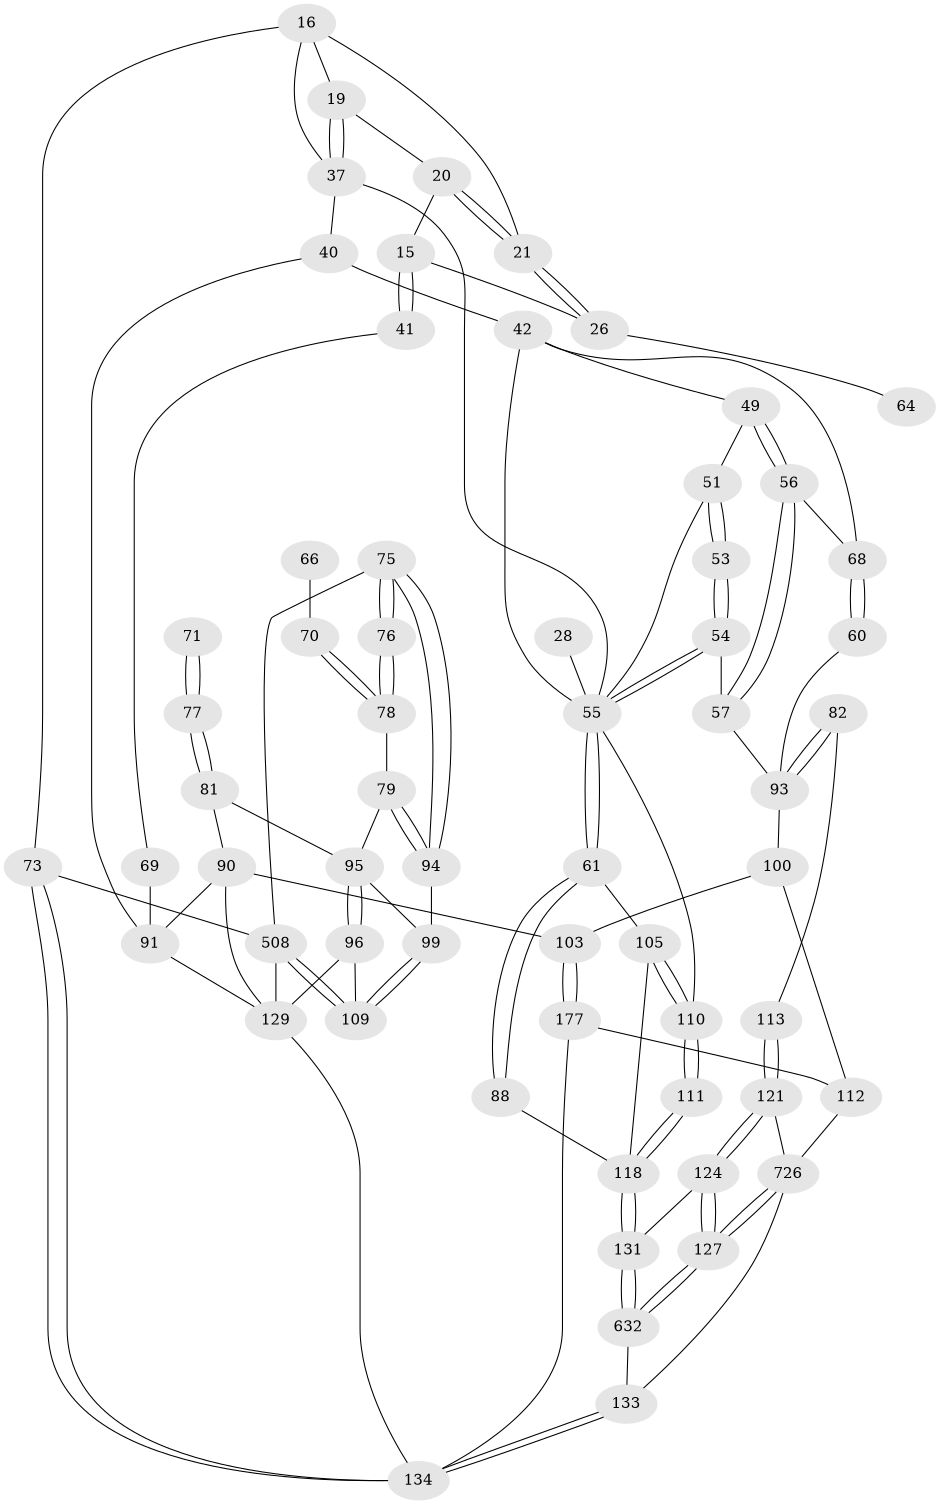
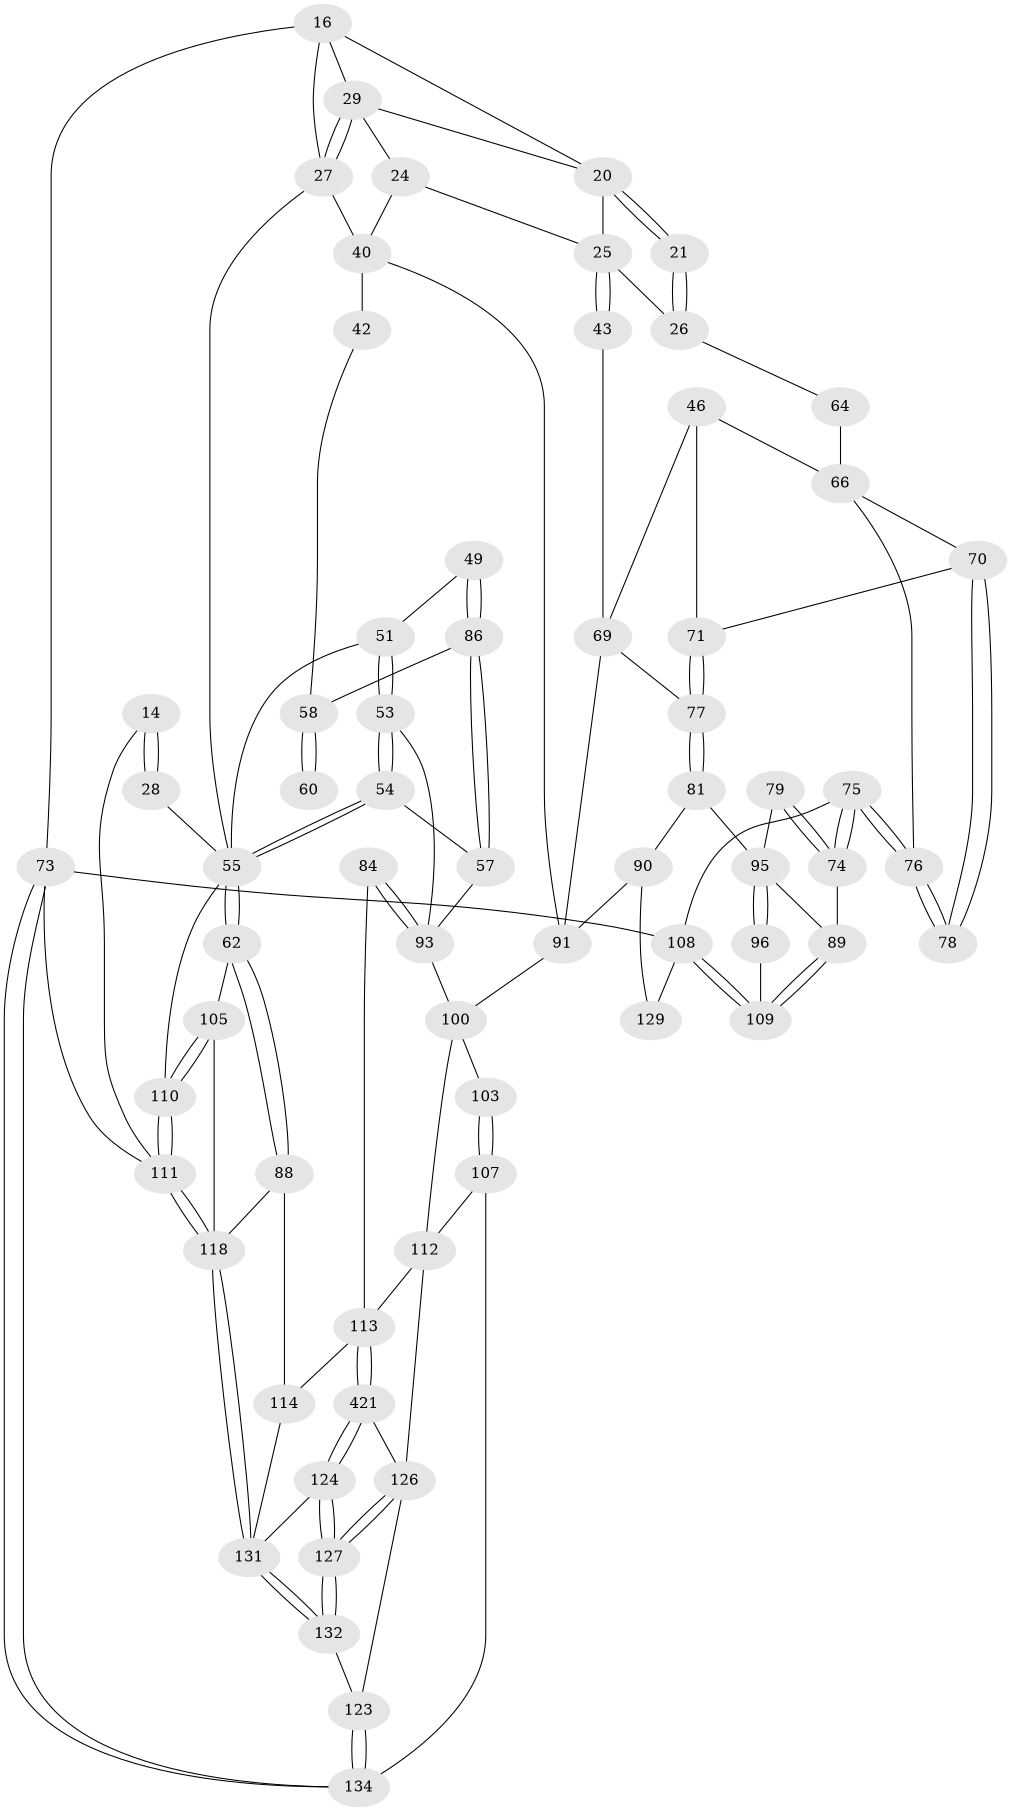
node "19": label "19" -> "29"
edge "16" -- "21": now "16" -- "20"
node "37": label "37" -> "27"
node "24": added
node "15": label "15" -> "25"
node "41": label "41" -> "43"
edge "42" -- "49": removed
node "46": added
edge "64" -- "66": added
node "56": label "56" -> "86"
edge "42" -- "55": removed
node "68": label "68" -> "58"
edge "70" -- "71": added
edge "66" -- "76": added
edge "69" -- "77": added
edge "60" -- "93": now "53" -- "93"
node "14": added
node "82": label "82" -> "84"
edge "78" -- "79": removed
node "94": label "94" -> "74"
node "61": label "61" -> "62"
edge "90" -- "103": removed
node "508": label "508" -> "108"
node "99": label "99" -> "89"
edge "91" -- "129": now "91" -- "100"
edge "96" -- "129": removed
node "177": label "177" -> "107"
edge "73" -- "111": added
node "121": label "121" -> "421"
node "726": label "726" -> "126"
edge "129" -- "134": removed
edge "112" -- "113": added
node "632": label "632" -> "132"
node "114": added
node "133": label "133" -> "123"
